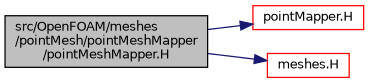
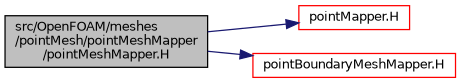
node "meshes.H": label "meshes.H" -> "pointBoundaryMeshMapper.H"
